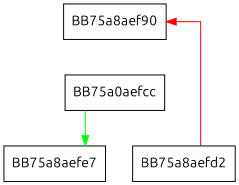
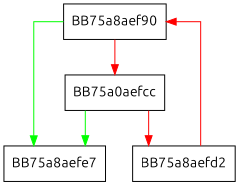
edge "BB75a8aef90" -> "BB75a0aefcc": added
edge "BB75a8aef90" -> "BB75a8aefe7": added
edge "BB75a0aefcc" -> "BB75a8aefd2": added
